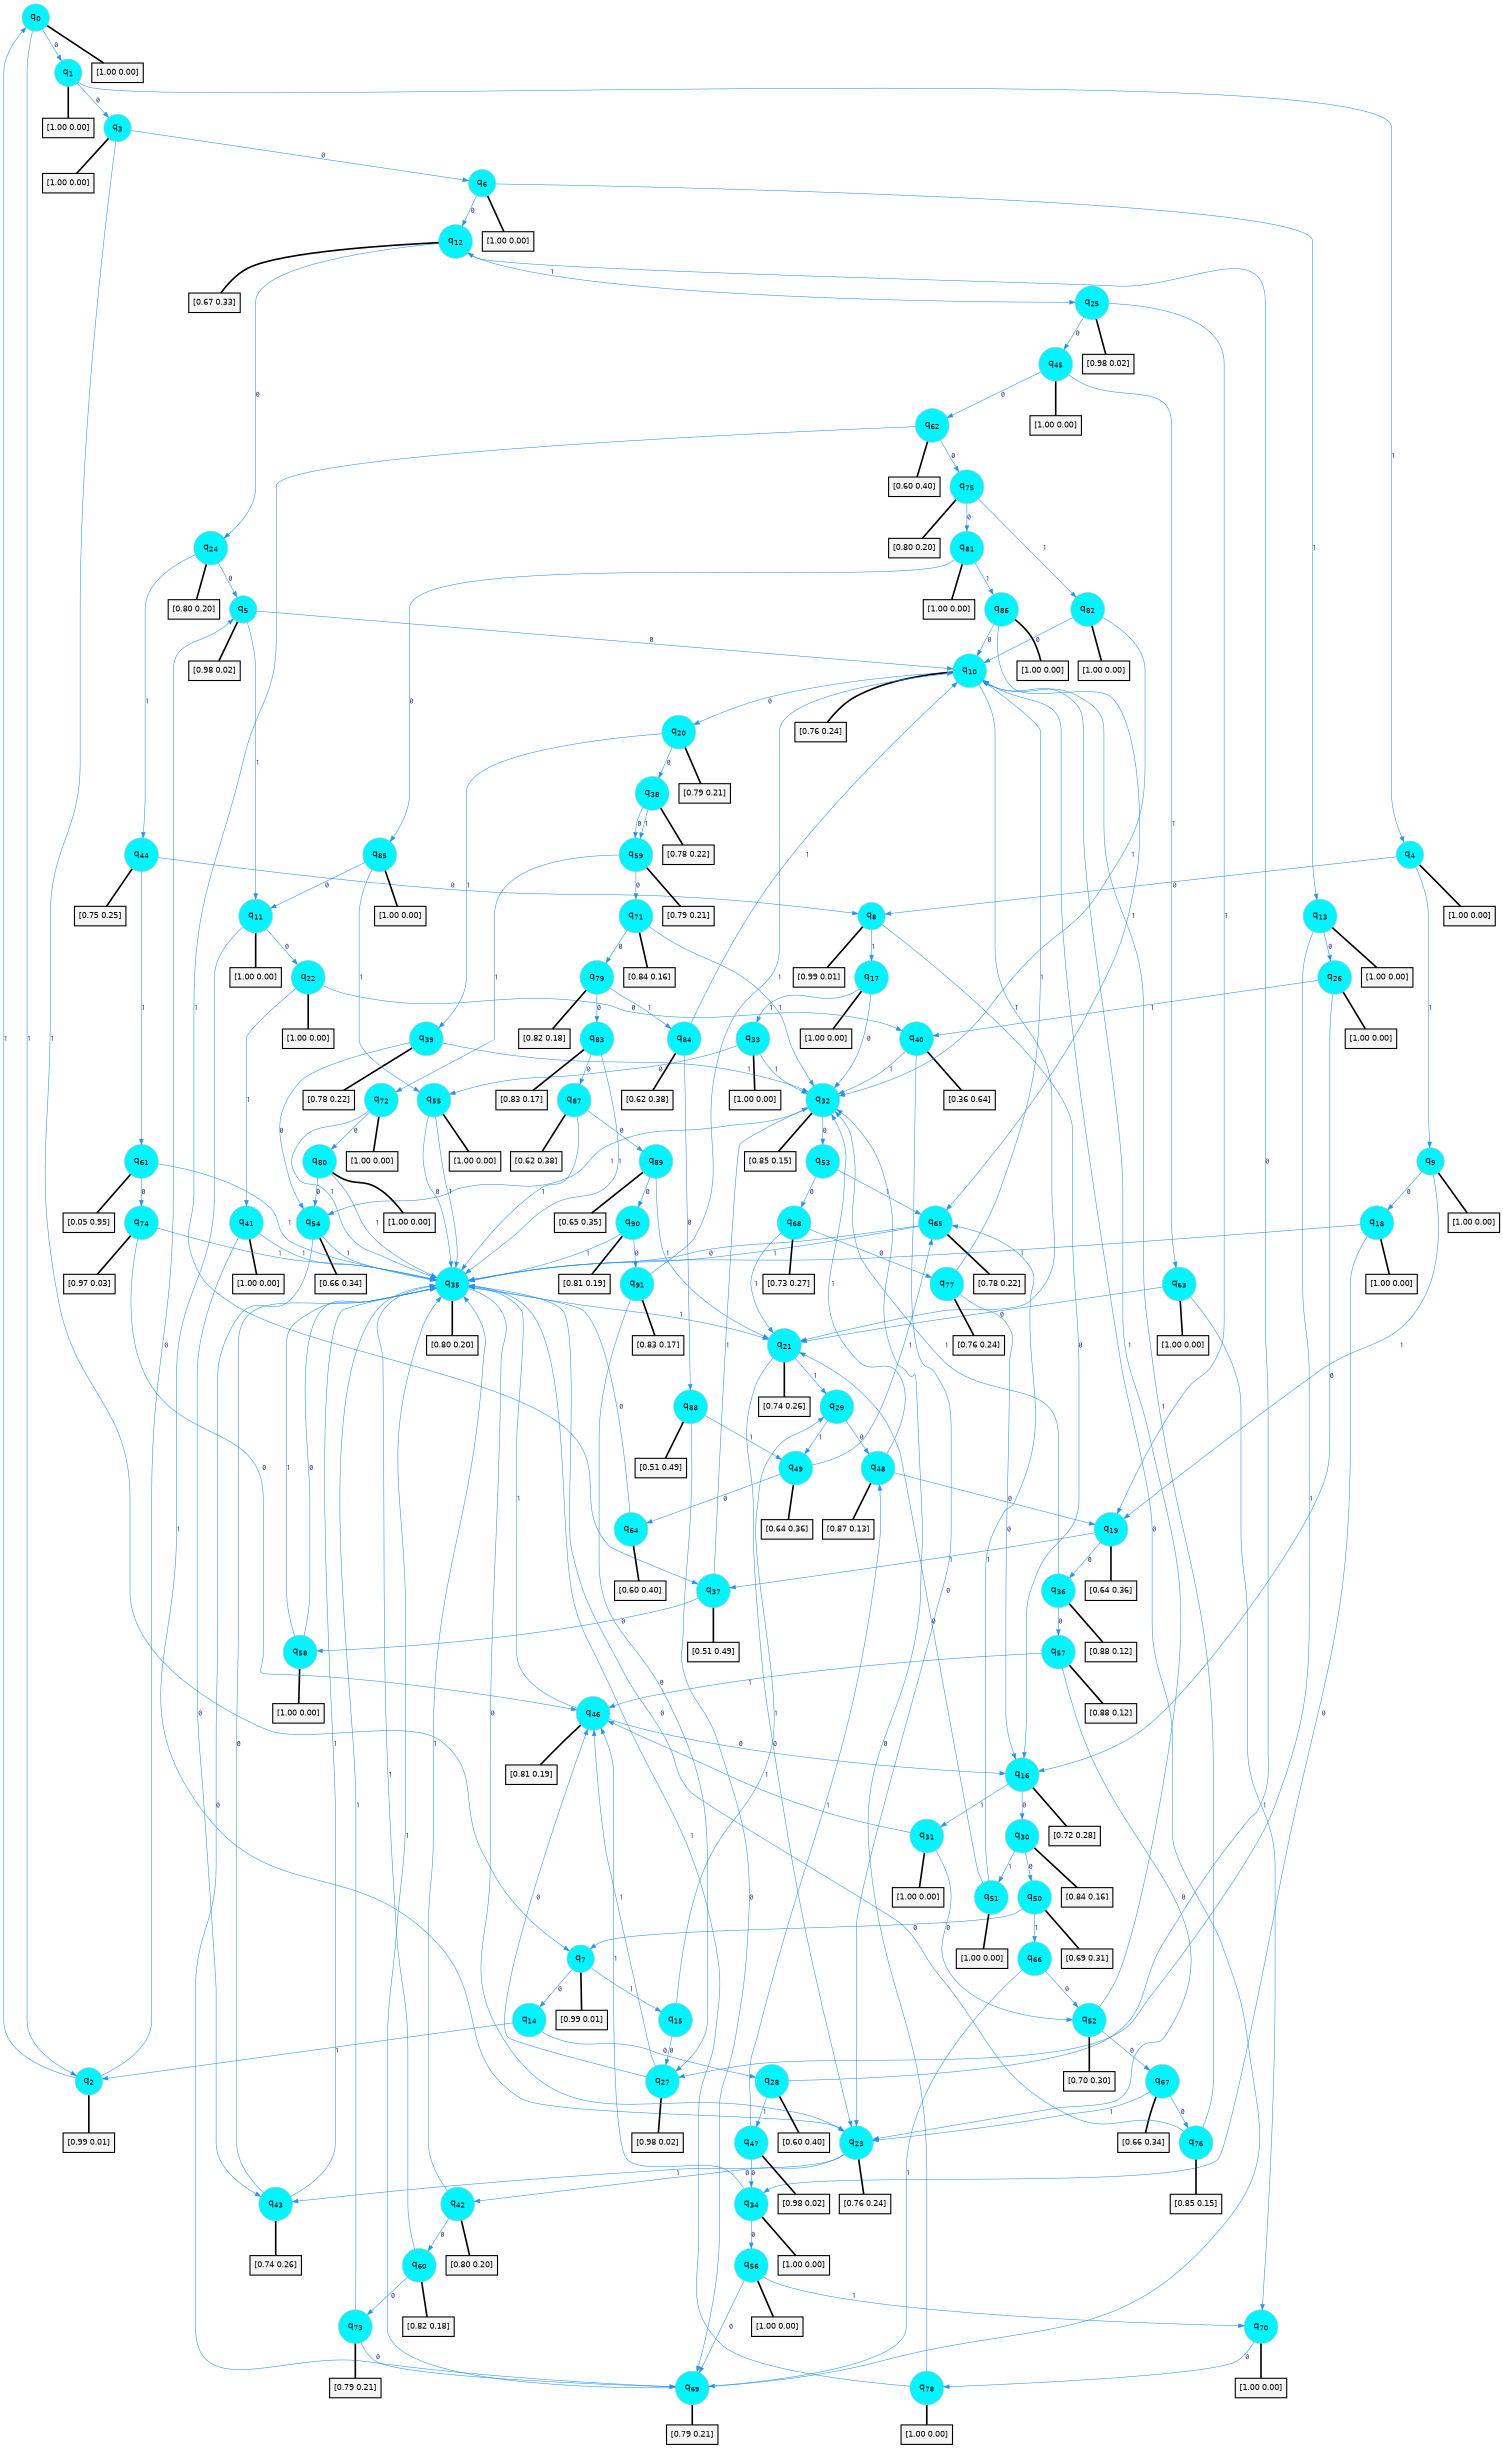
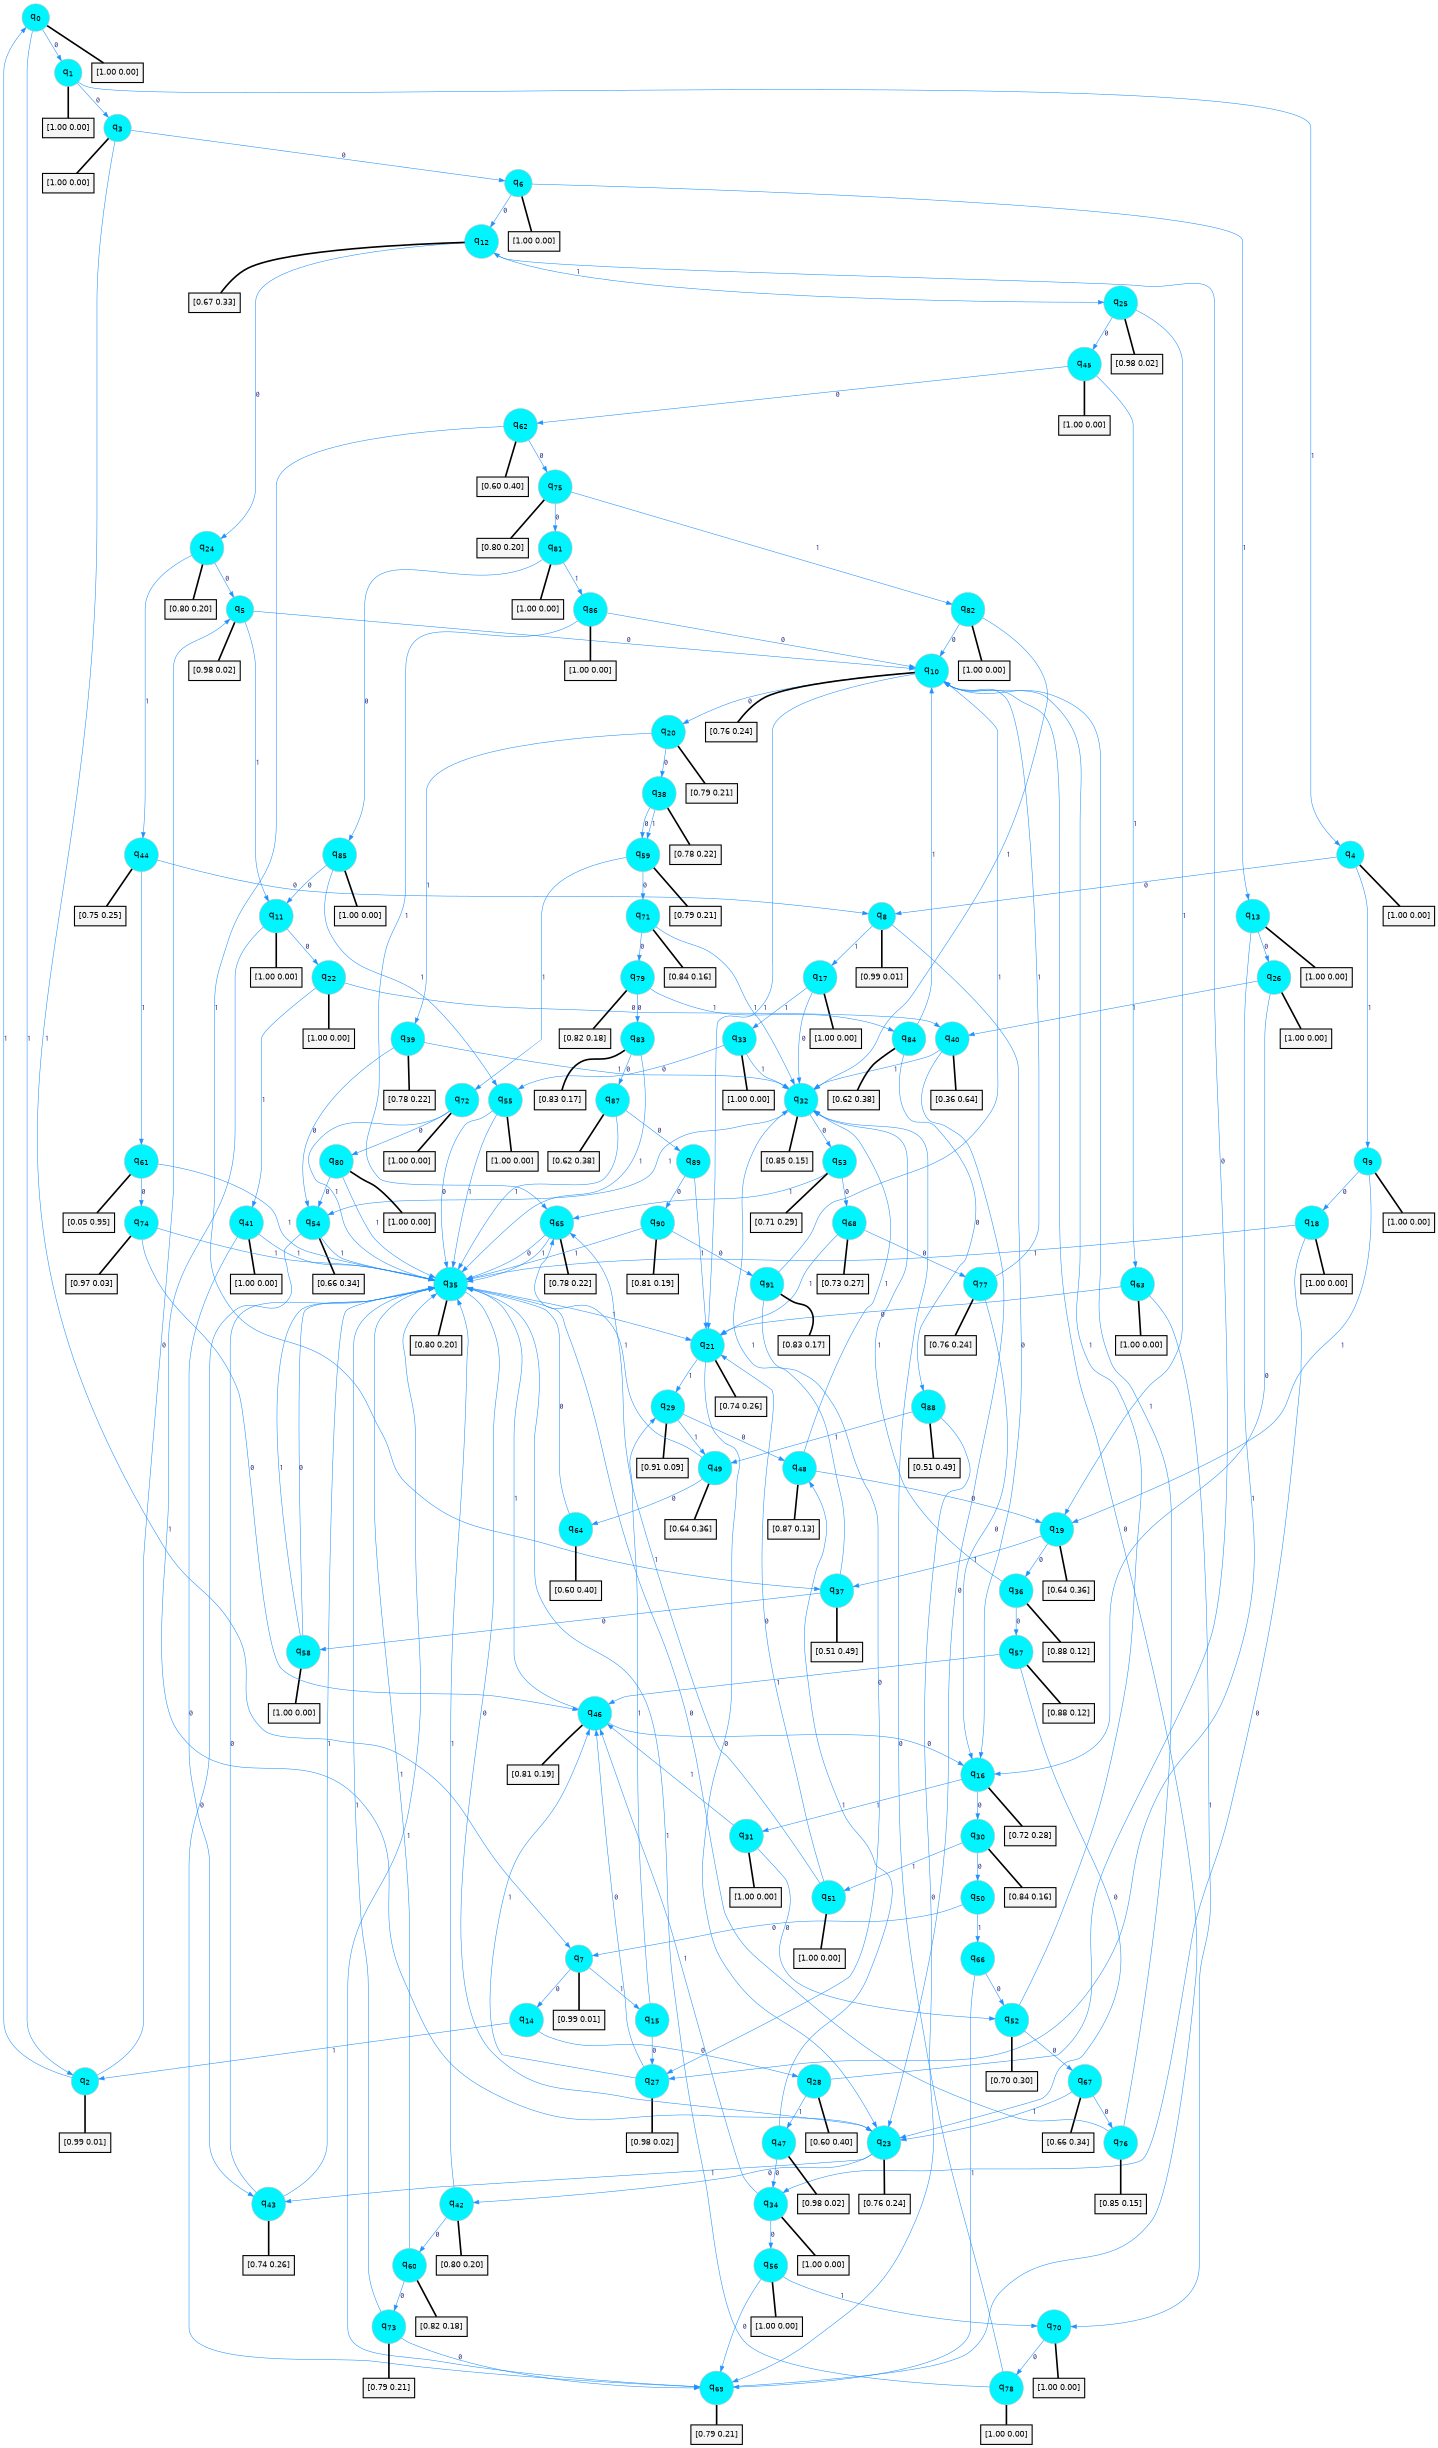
node "[0.65 0.35]": removed
node "[0.71 0.29]": added
node "[0.91 0.09]": added
node "[0.69 0.31]": removed
